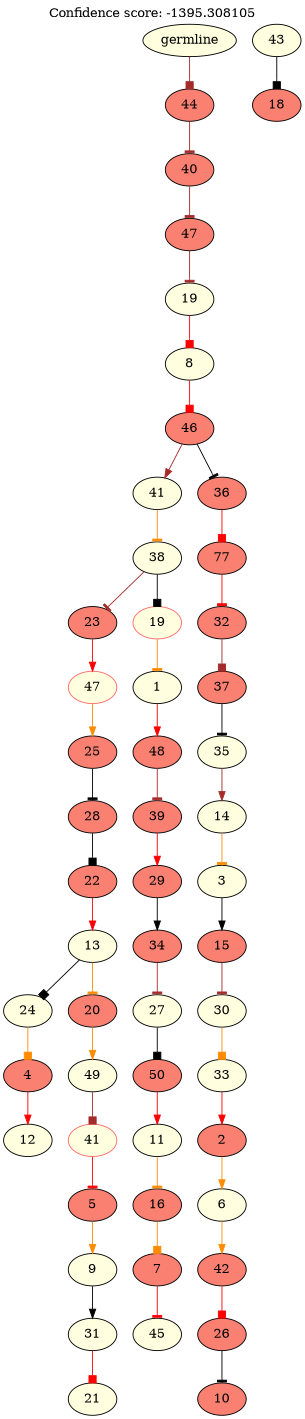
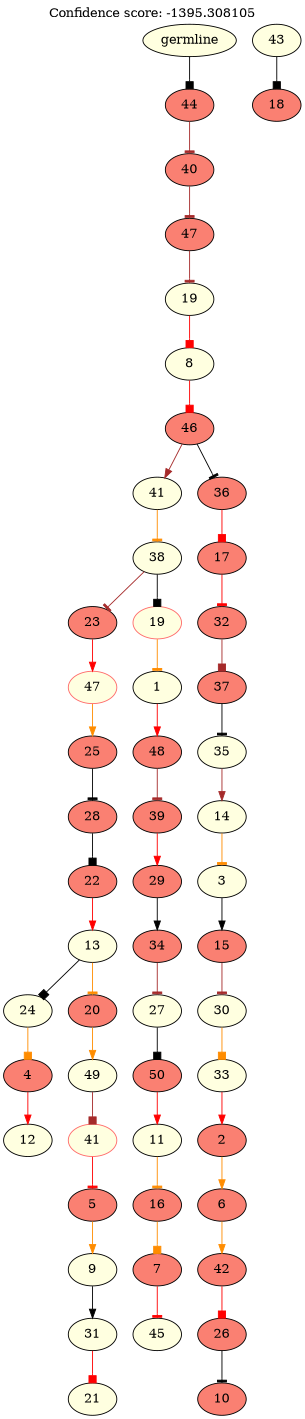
edge "germline" -> "44": color brown -> black
node "77": label "77" -> "17"
node "6": fillcolor lightyellow -> salmon
